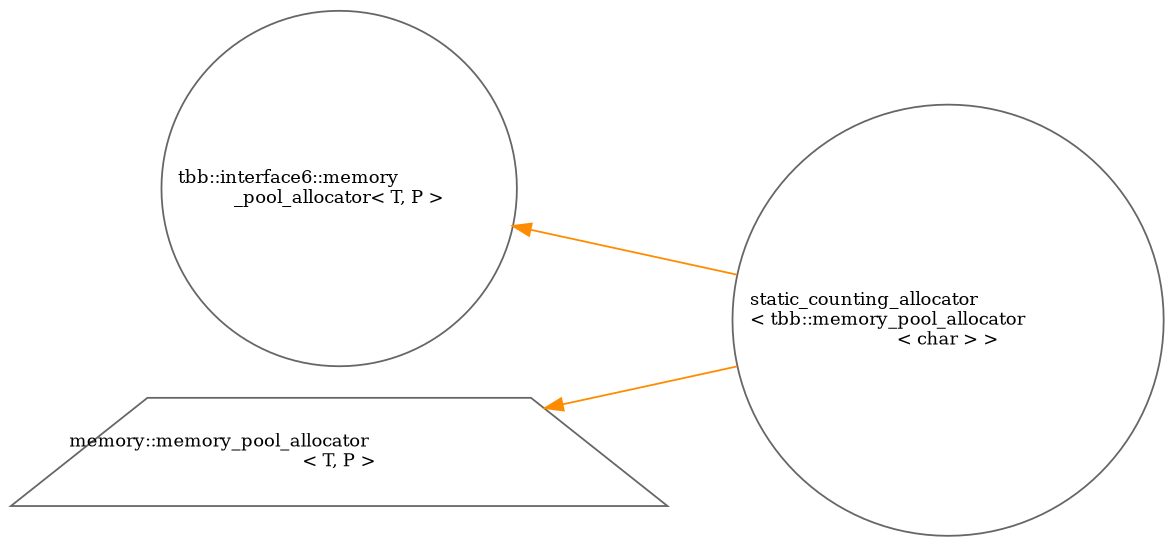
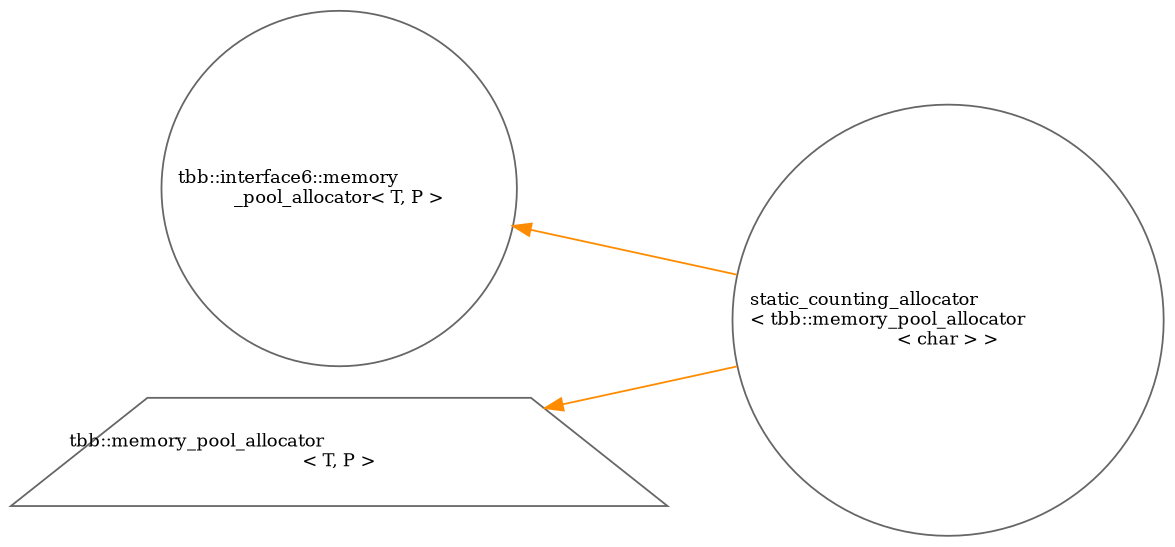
node "memory::memory_pool_allocator < T, P >": label "memory::memory_pool_allocator < T, P >" -> "tbb::memory_pool_allocator < T, P >"
